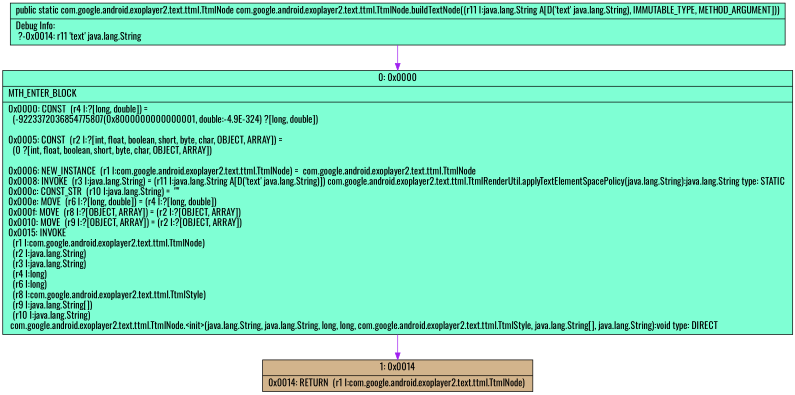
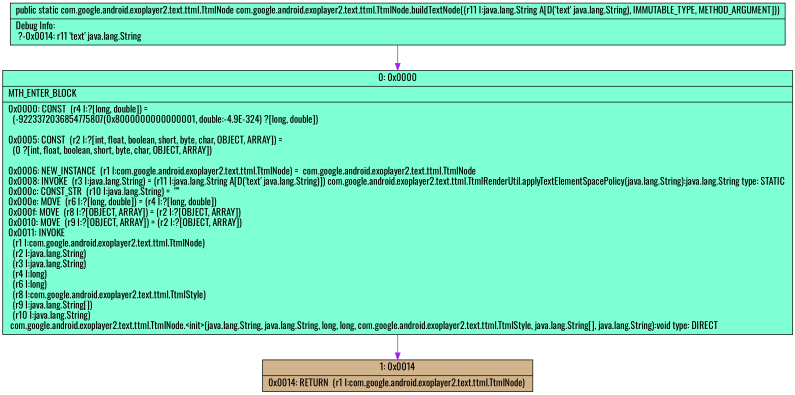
node "0: 0x0000": text "0x0015: INVOKE" -> "0x0011: INVOKE"
